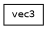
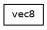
node "vec3": label "vec3" -> "vec8"
